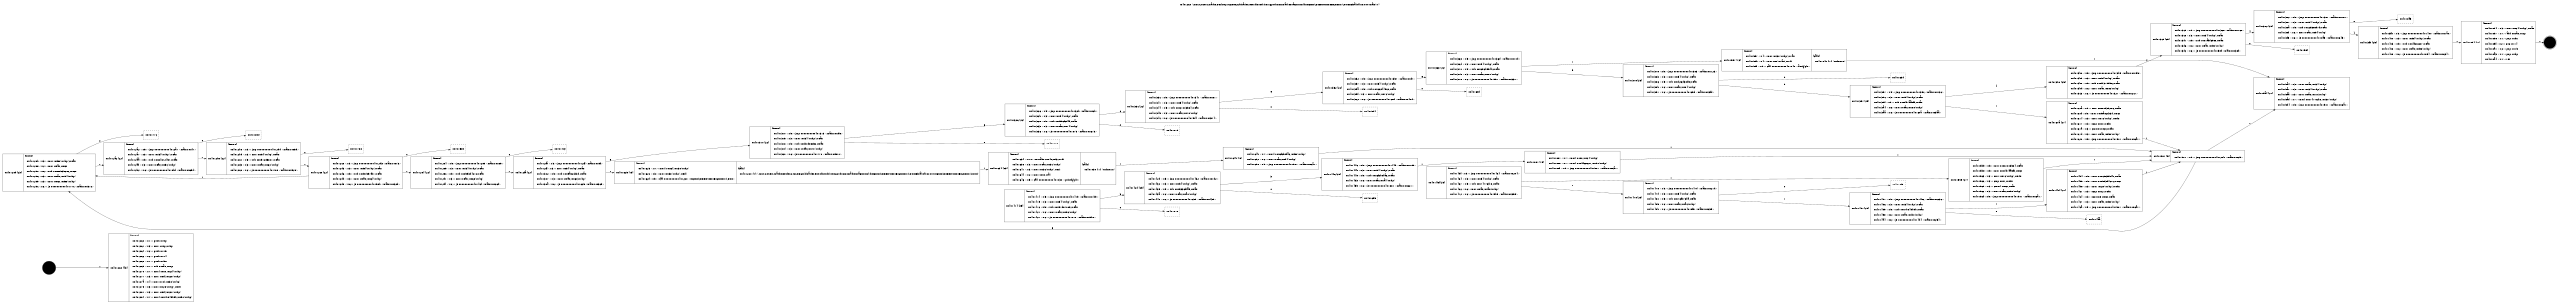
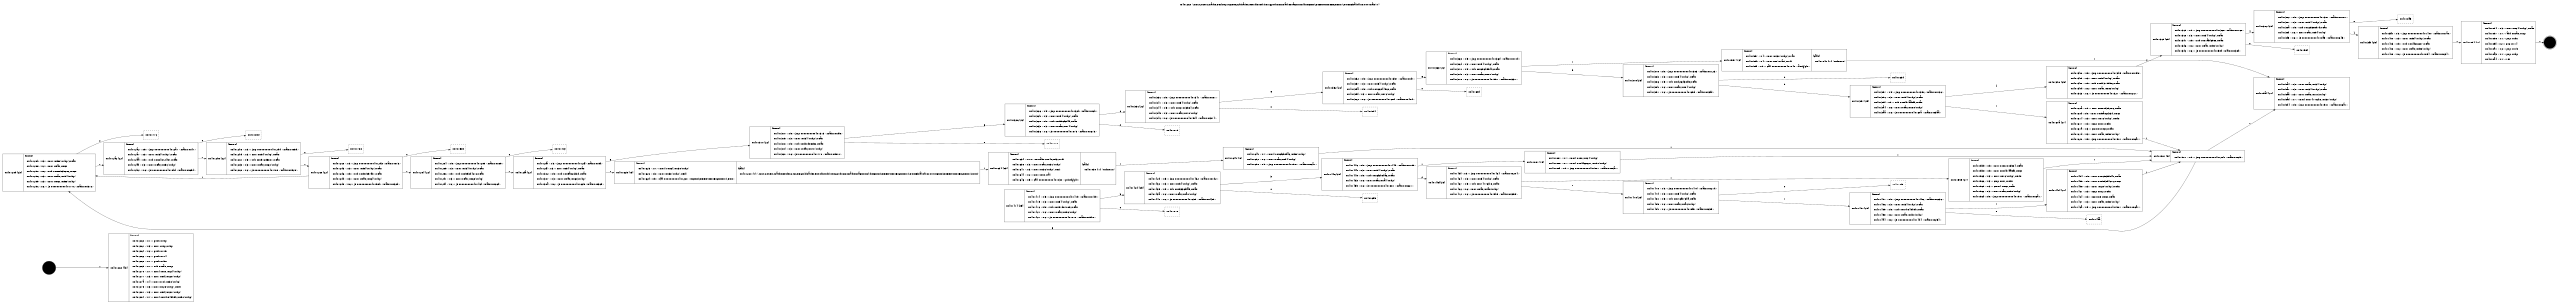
edge "0x401446 [25]" -> "0x40145f [25]": added, label "2"
